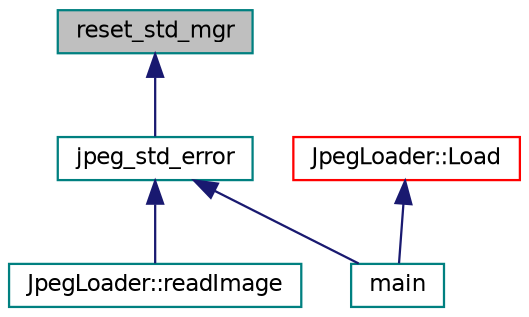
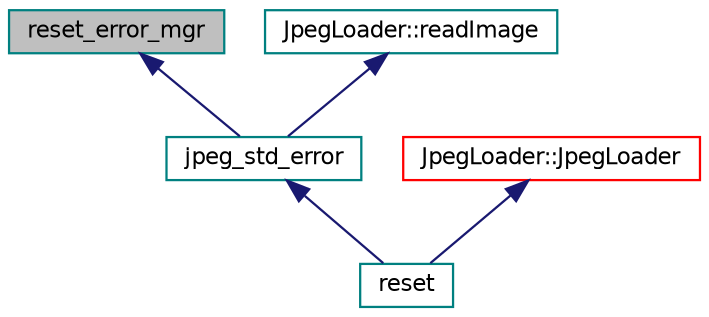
node "reset_std_mgr": label "reset_std_mgr" -> "reset_error_mgr"
node "JpegLoader::Load": label "JpegLoader::Load" -> "JpegLoader::JpegLoader"
edge "JpegLoader::readImage" -> "jpeg_std_error": reversed
node "main": label "main" -> "reset"
